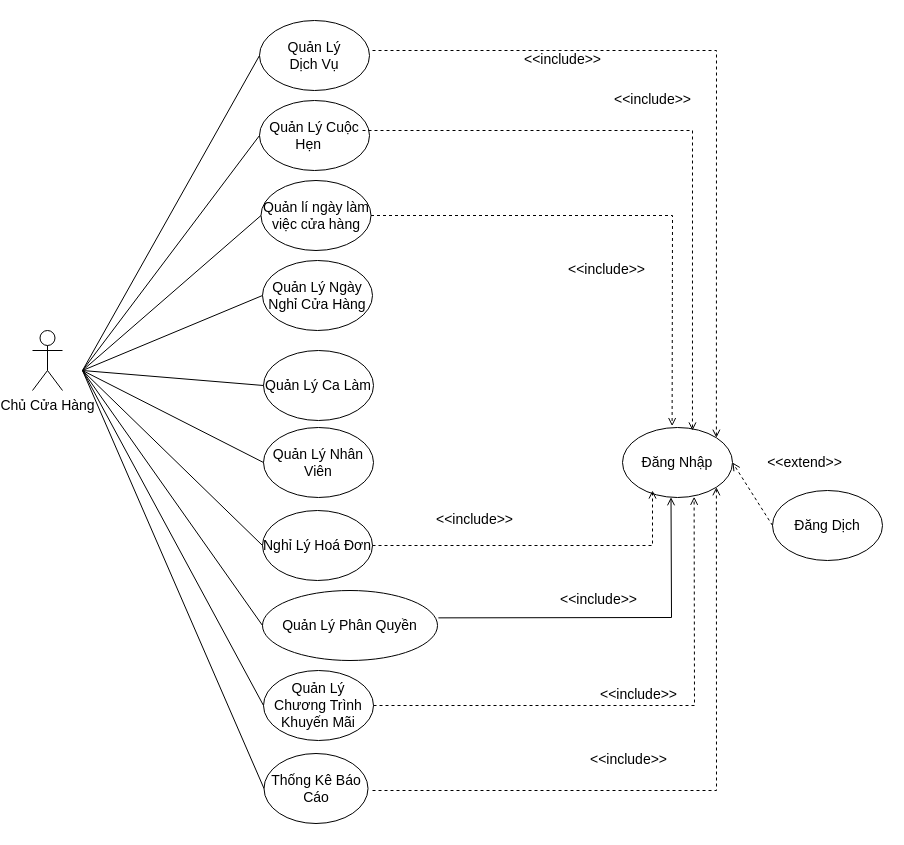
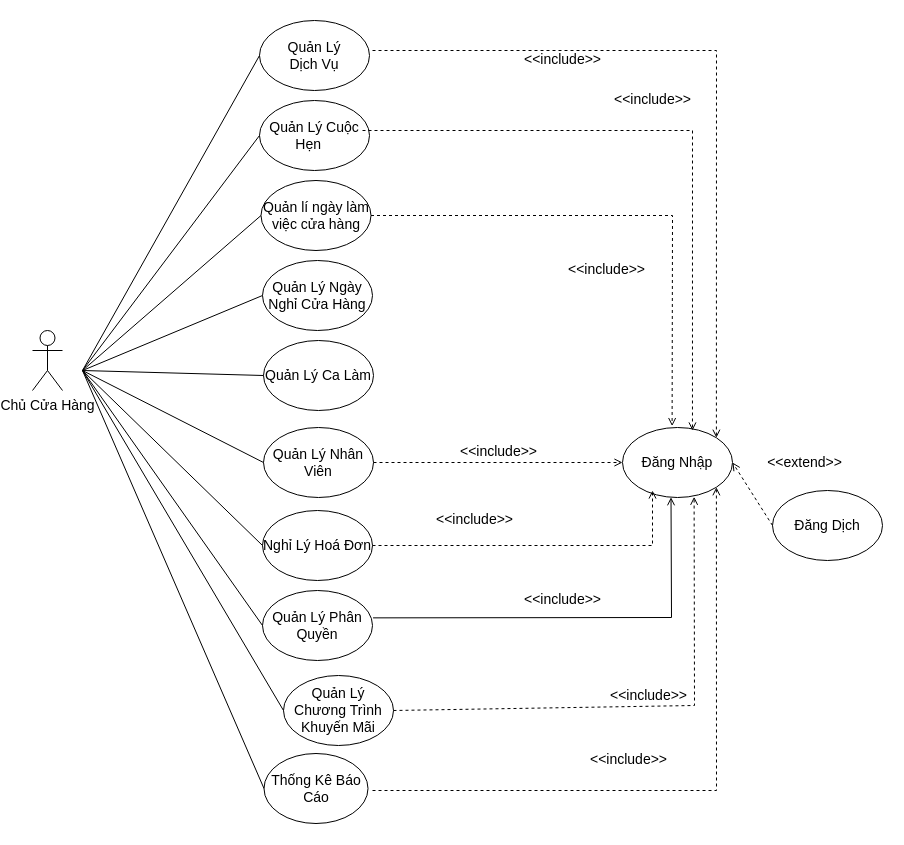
node "Quản Lý Ca Làm": moved (319, 386) -> (319, 376)
edge "Quản Lý Nhân Viên" -> "Đăng Nhập": added, label "<<include>>"
node "Quản Lý Phân Quyền": size 175x70 -> 110x70
node "Quản Lý Chương Trình Khuyến Mãi": moved (319, 706) -> (339, 711)
